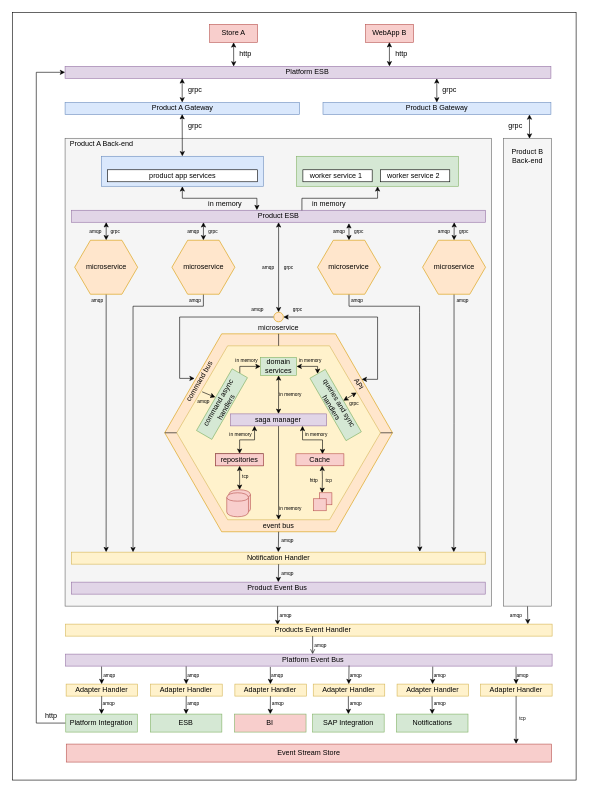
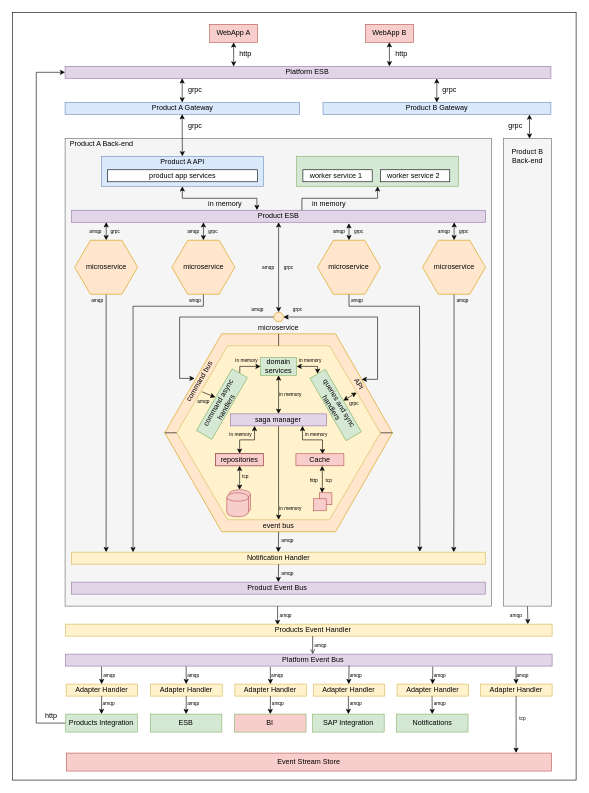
node "Store A": label "Store A" -> "WebApp A"
node "Product A API": added
node "Platform Integration": label "Platform Integration" -> "Products Integration"
node "Event Stream Store": moved (309, 753) -> (309, 762)
